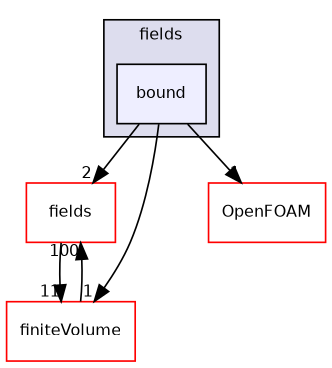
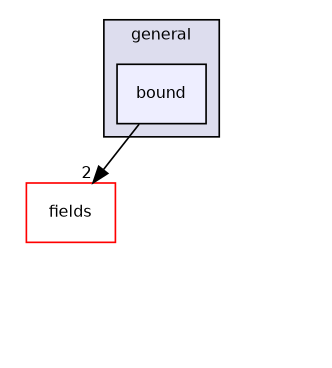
cluster "fields": label "fields" -> "general"
node "OpenFOAM": removed
node "finiteVolume": removed
